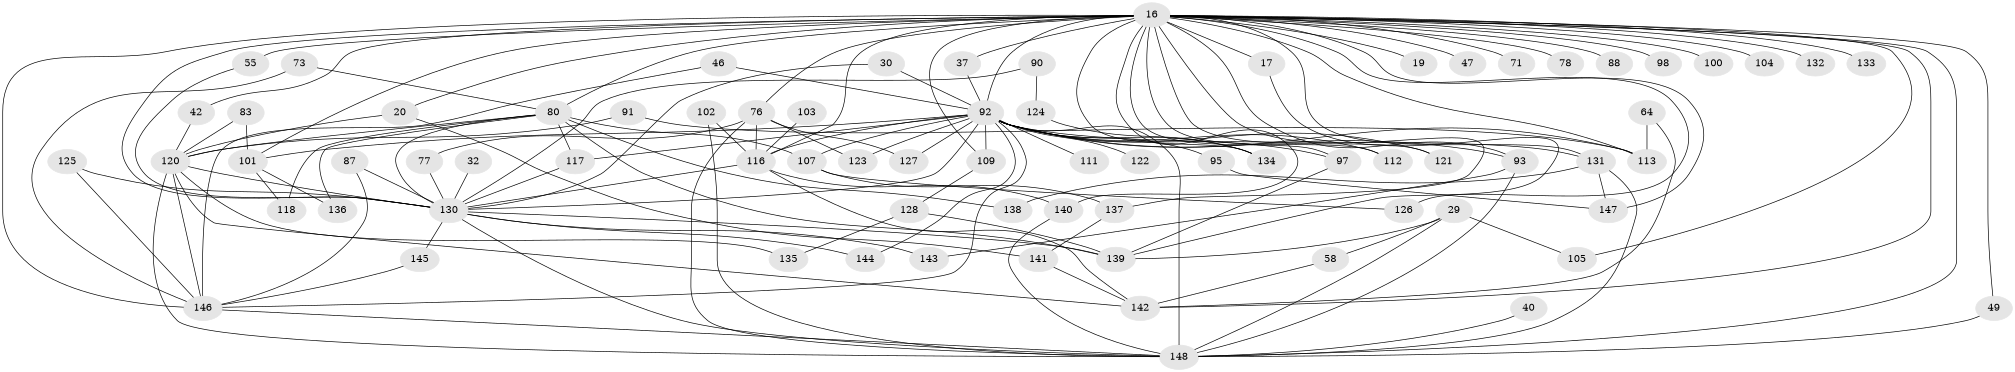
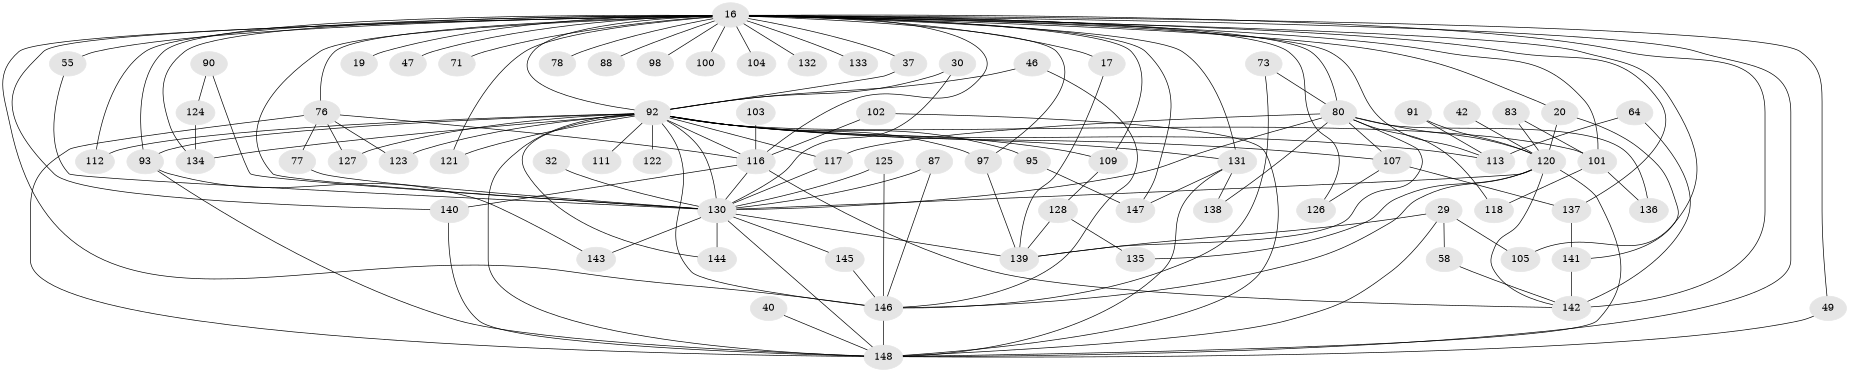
edge "16" -- "42": removed
